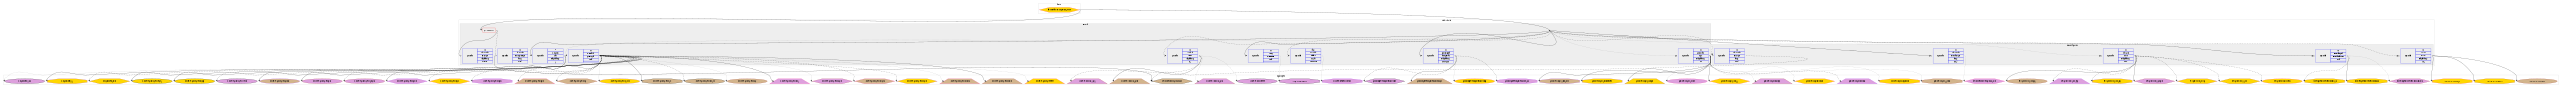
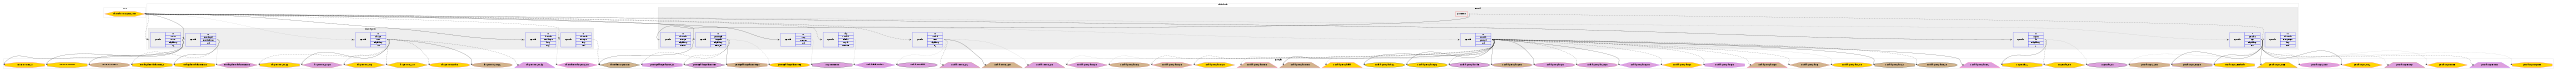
edge "dev-dotnet/wnck-sharp-2.24.0-r10" -> "any_of_group": removed
node "sys-devel/gettext-0.19.8.1": shape octagon -> hexagon
node "app-portage/elt-patches-20170826.1": shape trapezium -> octagon
